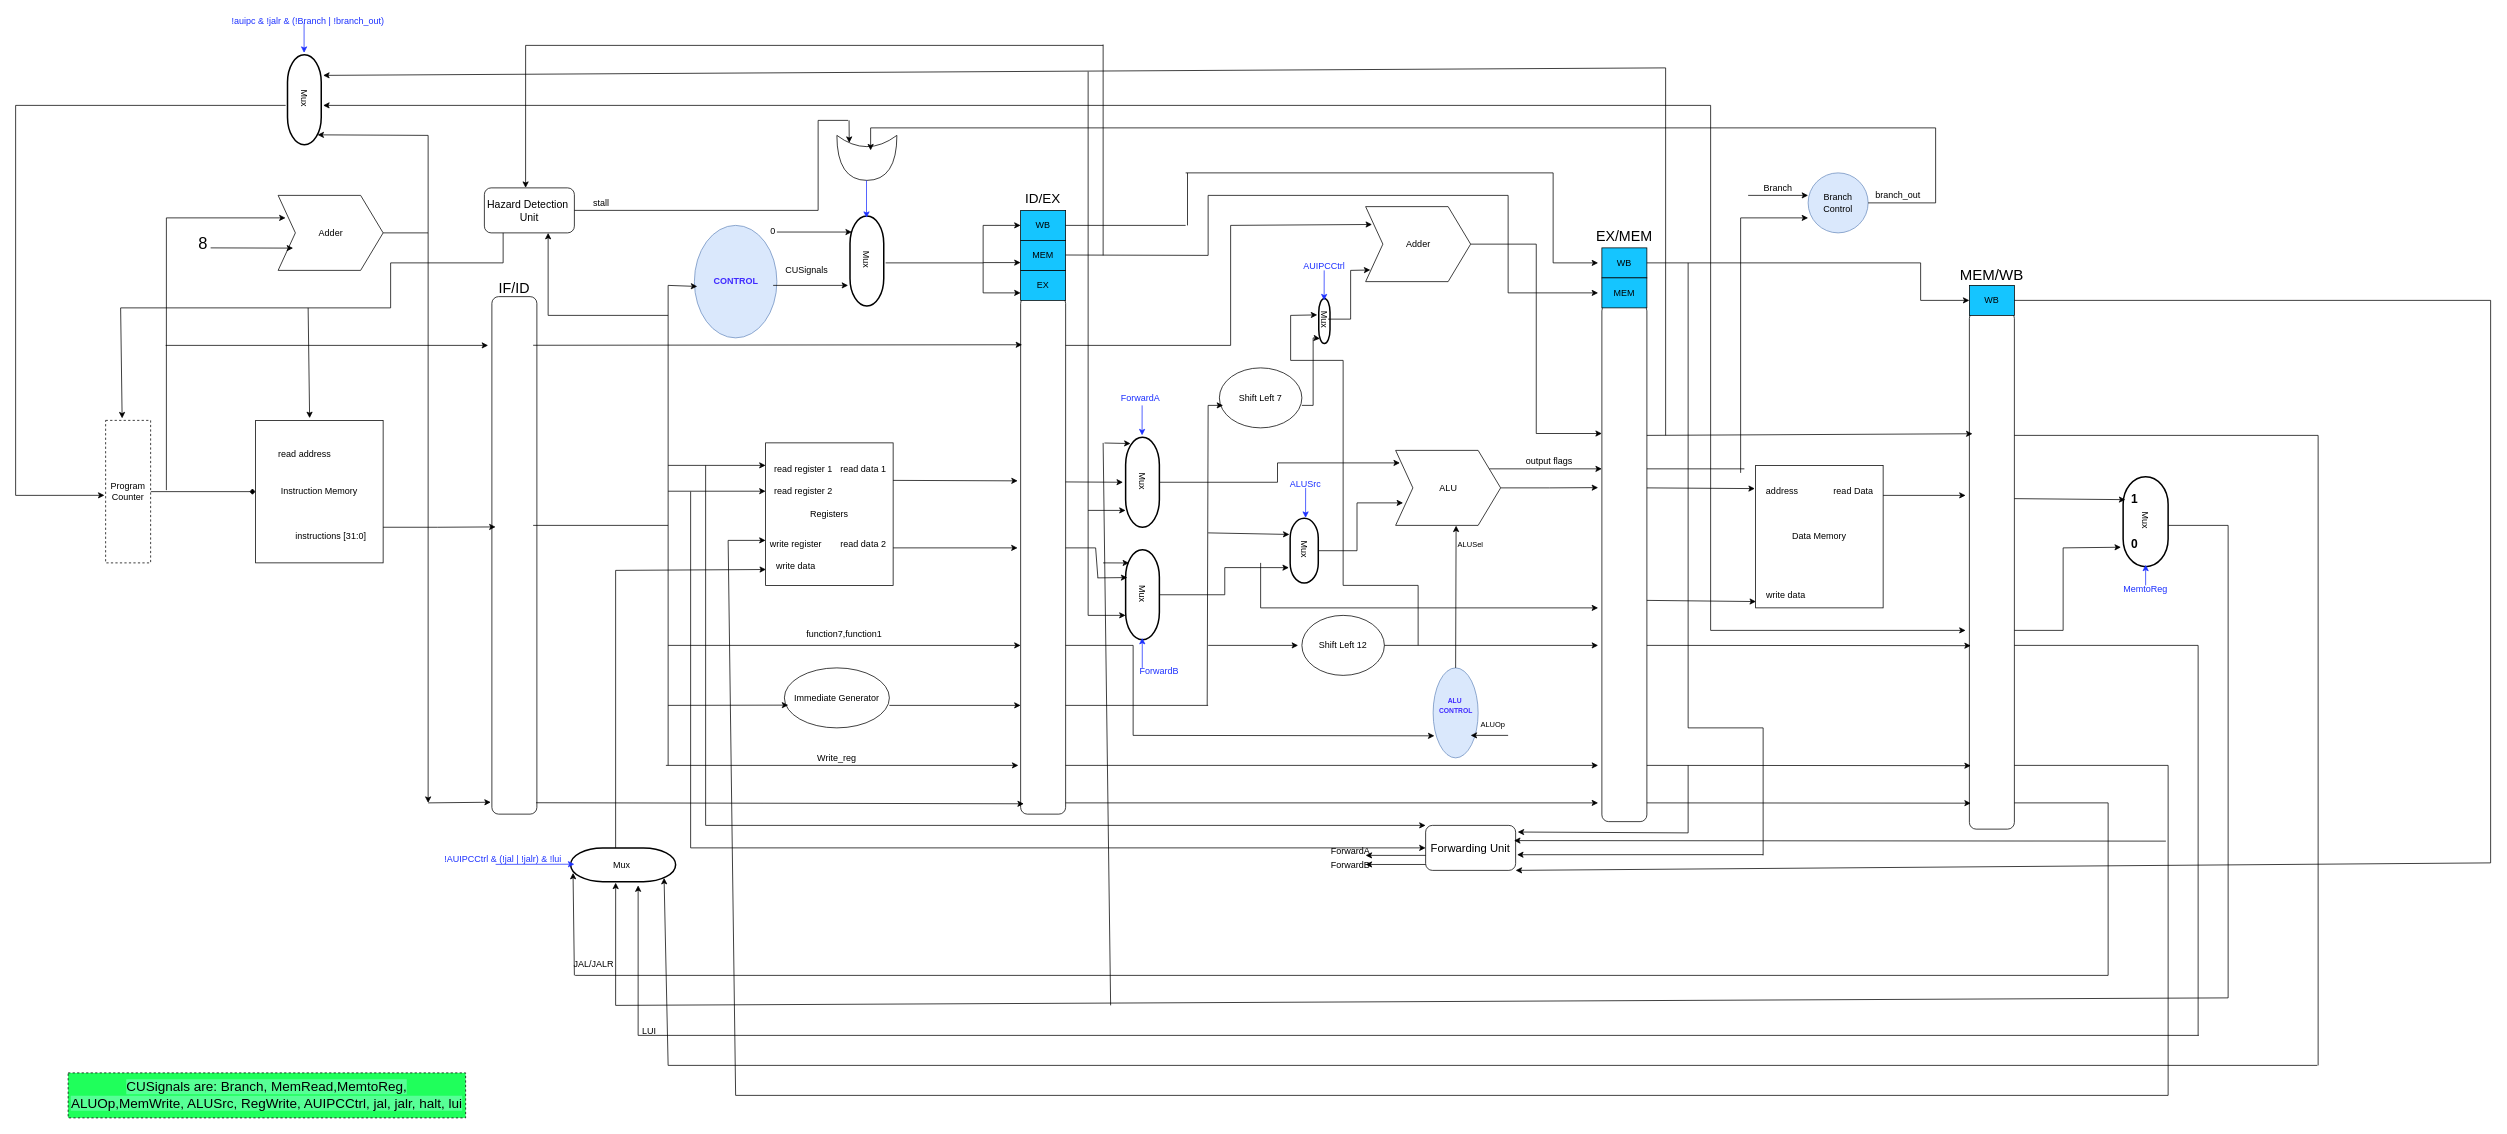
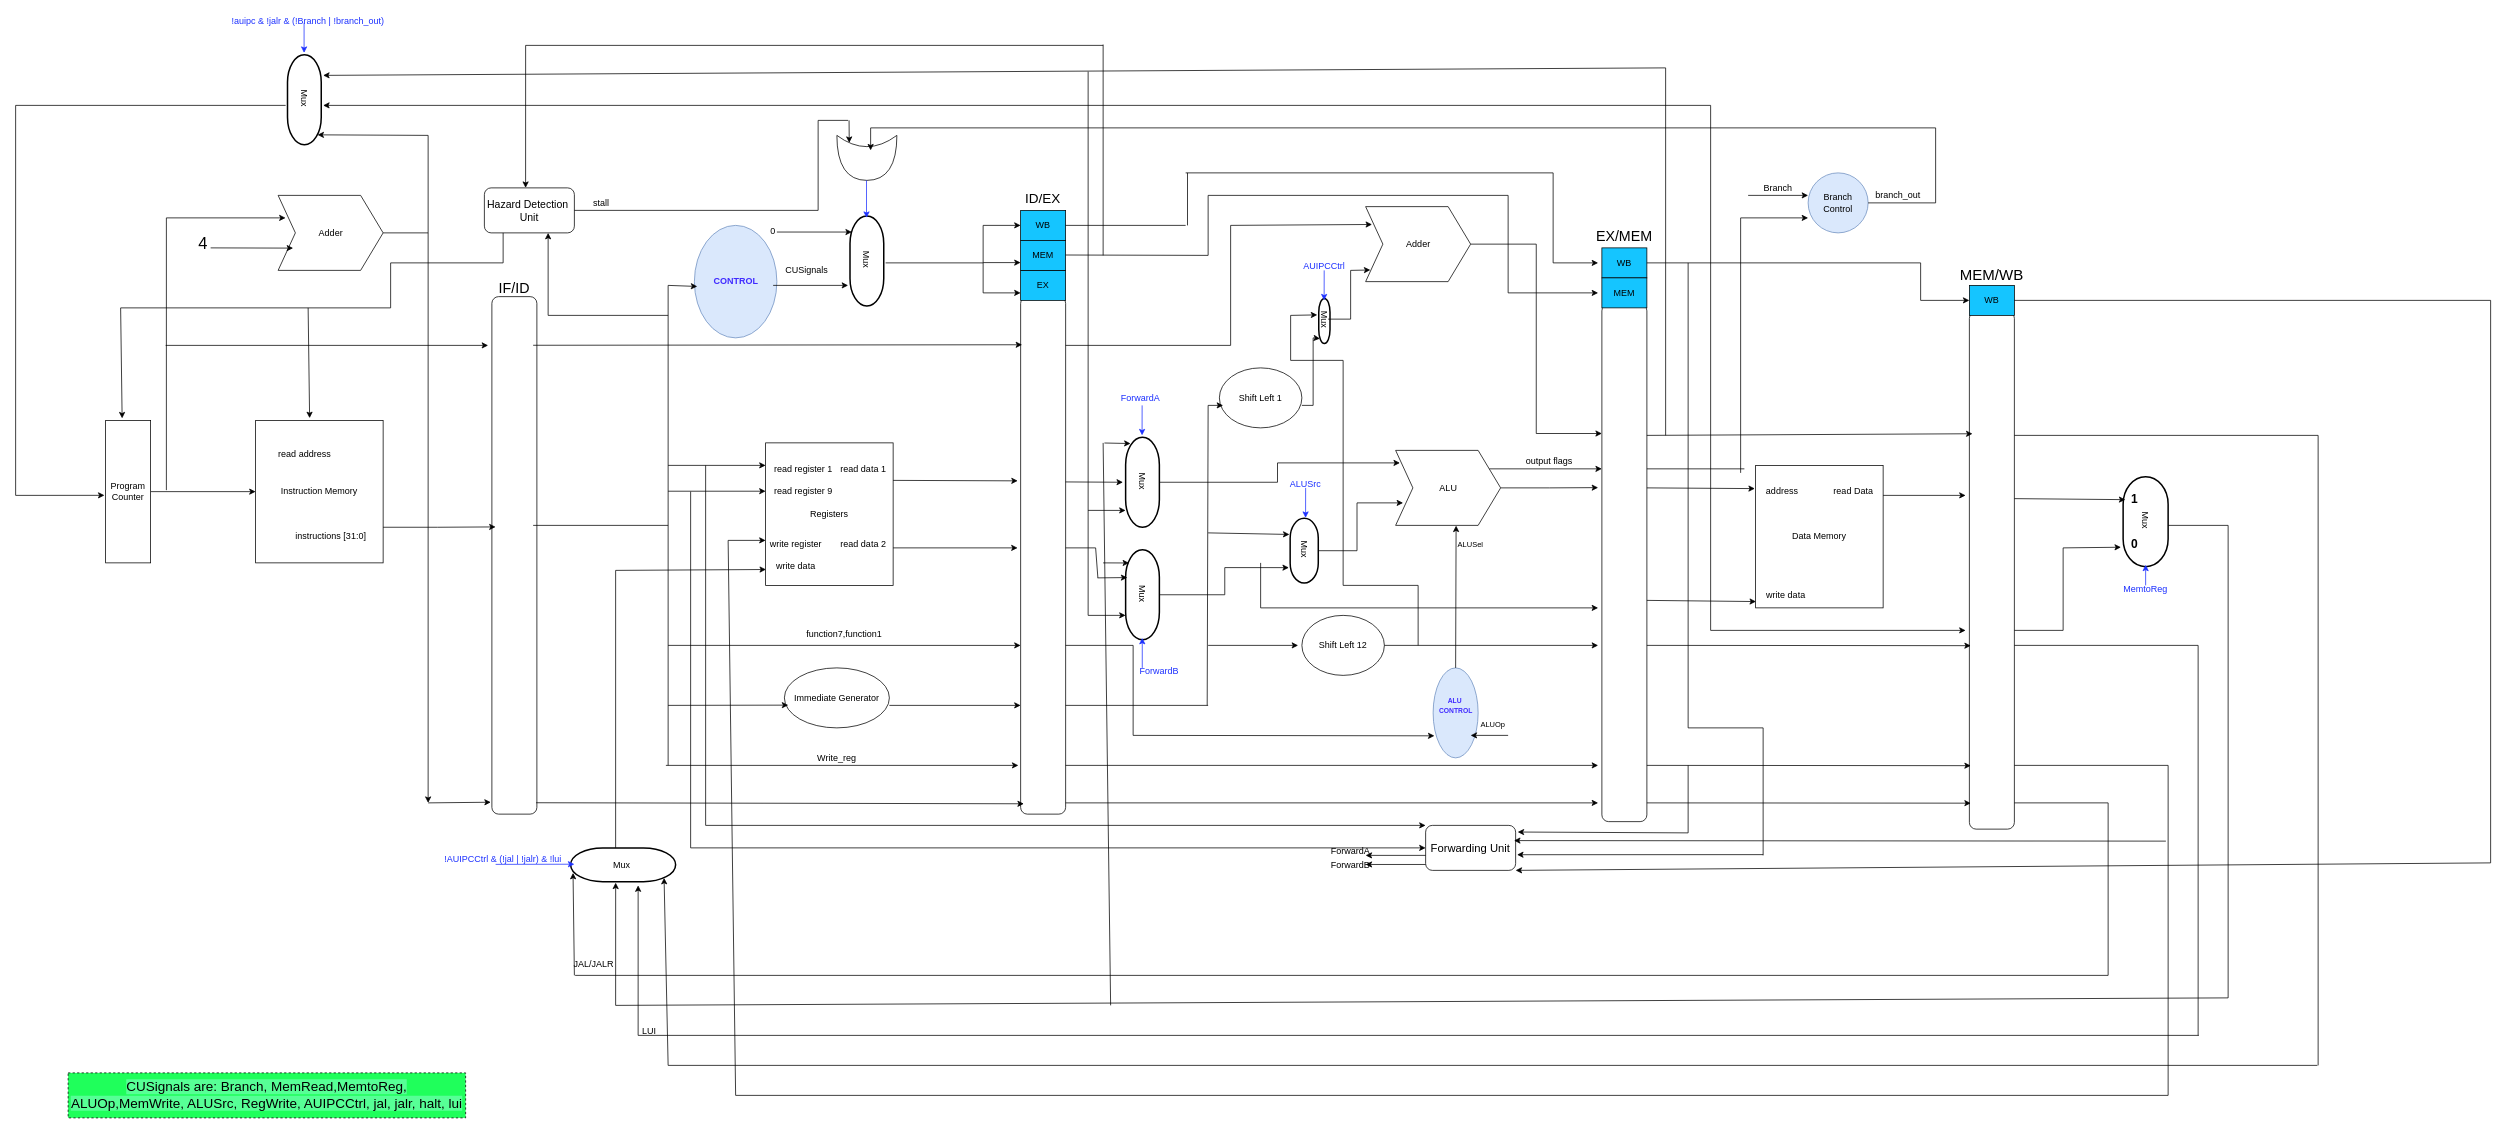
node "8": label "8" -> "4"
node "Shift Left 7": label "Shift Left 7" -> "Shift Left 1"
node "Program Counter": style dashed -> solid
edge "Program Counter" -> "Instruction Memory": arrowhead diamond -> classic
node "read register 2": label "read register 2" -> "read register 9"
